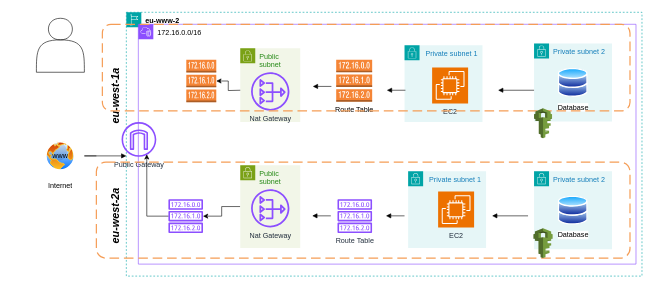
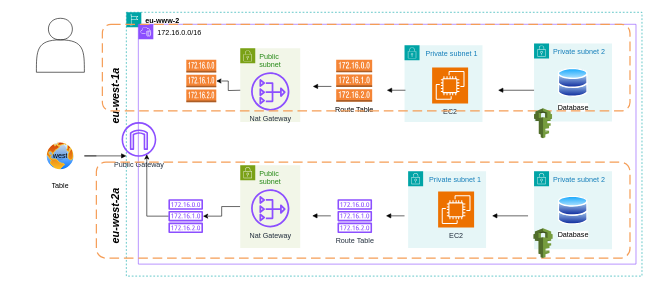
node "www": label "www" -> "west"
node "Internet": label "Internet" -> "Table"
